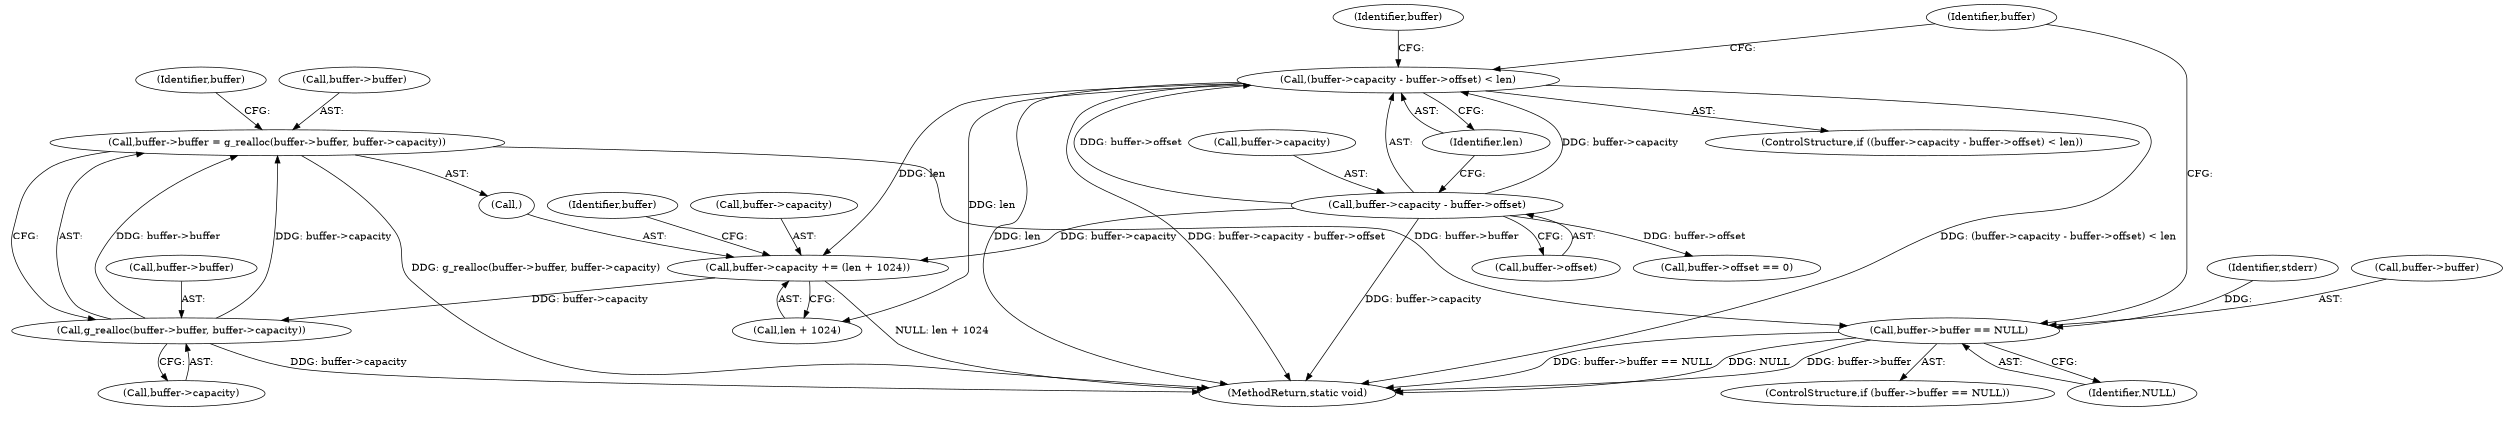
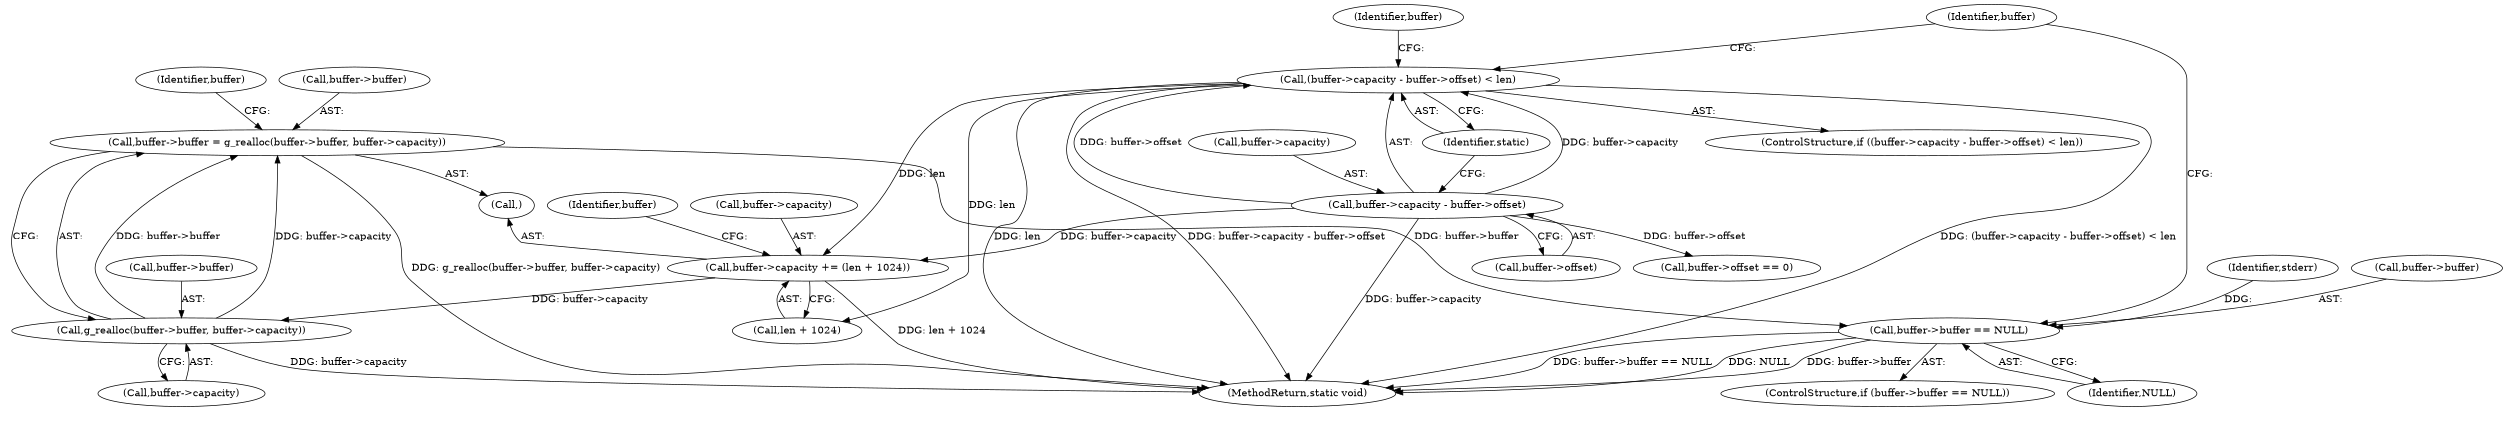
node "(Identifier,len)": label "(Identifier,len)" -> "(Identifier,static)"
edge "(Call,)" -> "(Call,buffer->capacity += (len + 1024))": reversed
edge "(Call,buffer->capacity += (len + 1024))" -> "(MethodReturn,static void)": label "NULL: len + 1024" -> "DDG: len + 1024"
